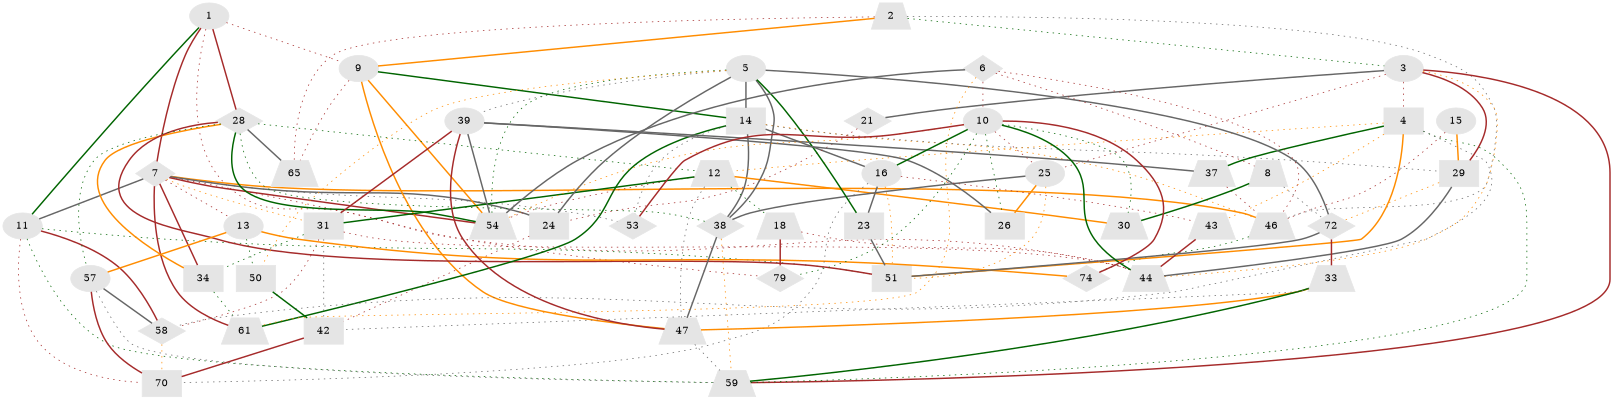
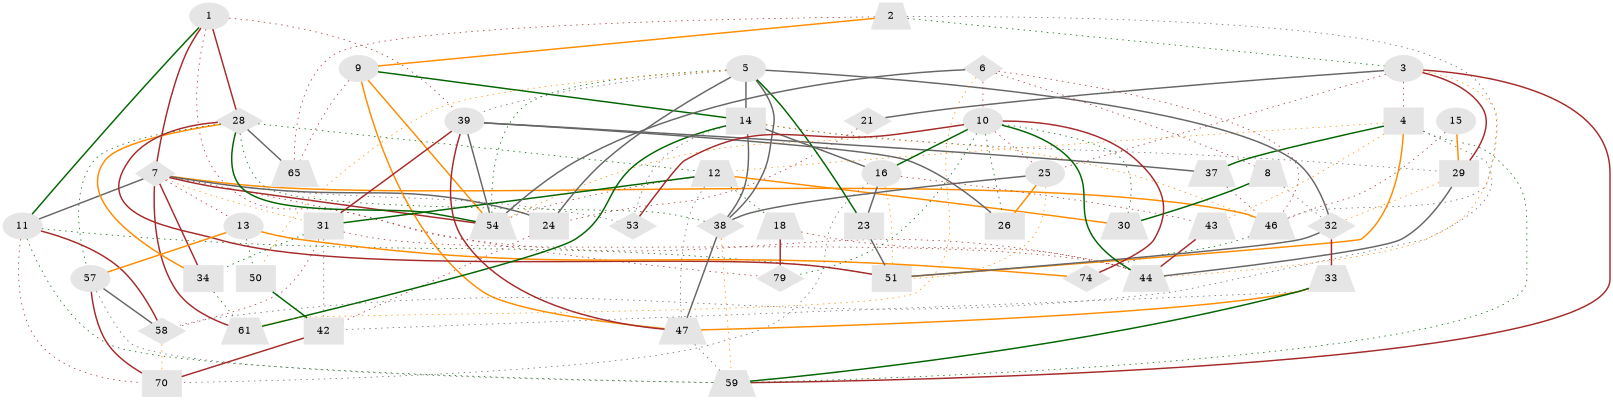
edge "1" -- "9": now "1" -- "39"
node "72": label "72" -> "32"
